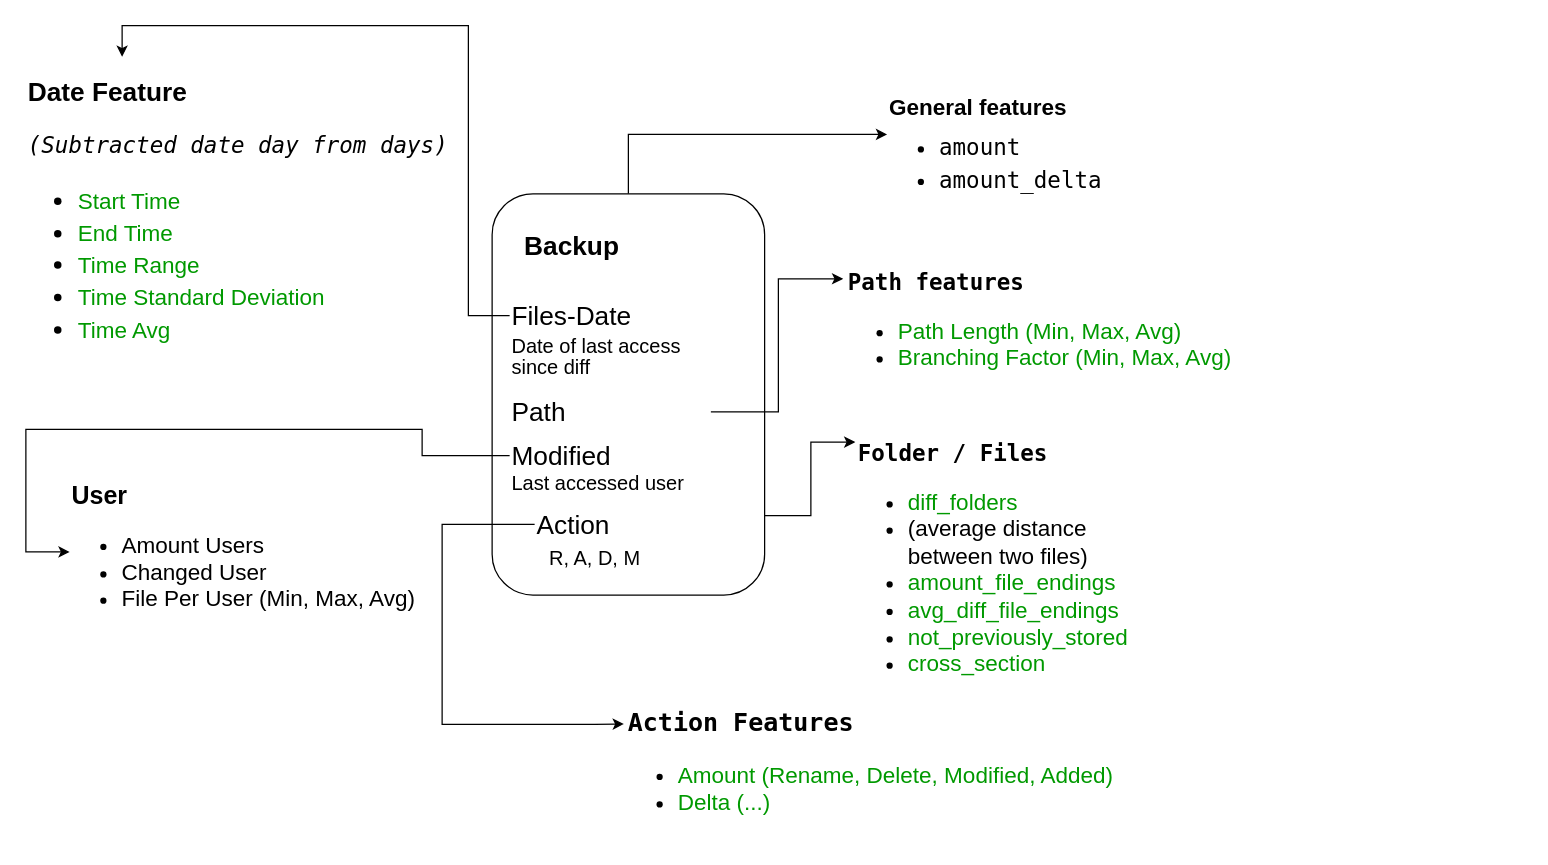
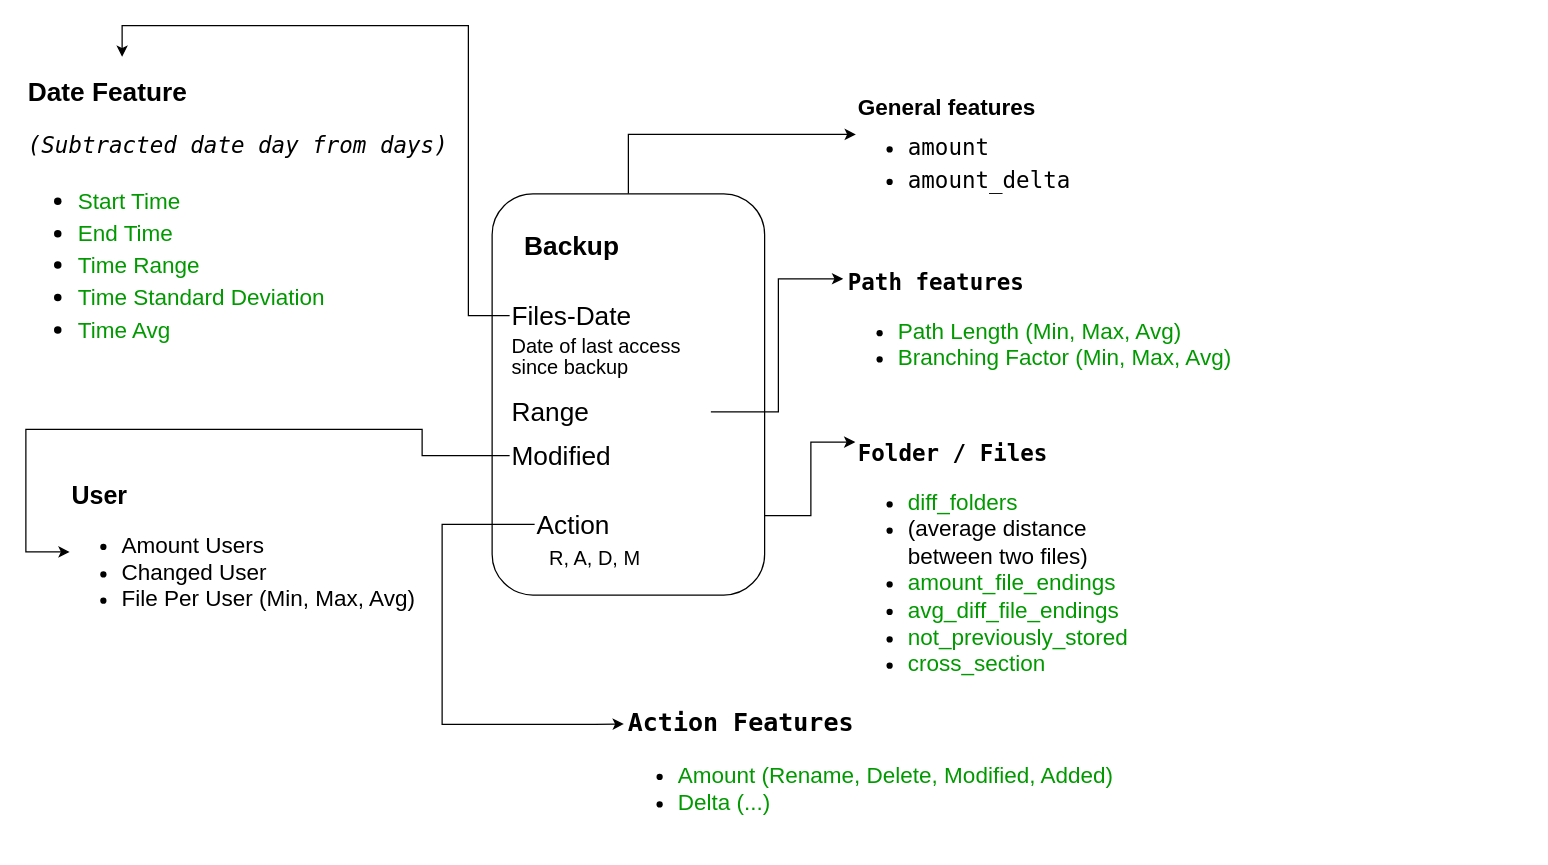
node "General features amount amount_delta": moved (1066, 134) -> (1034, 134)
node "Date of last access since diff": label "Date of last access since diff" -> "Date of last access since backup"
node "Path": label "Path" -> "Range"
node "Last accessed user": removed
